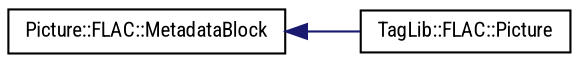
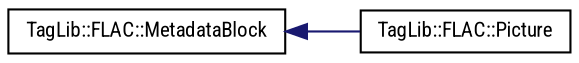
node "Picture::FLAC::MetadataBlock": label "Picture::FLAC::MetadataBlock" -> "TagLib::FLAC::MetadataBlock"
